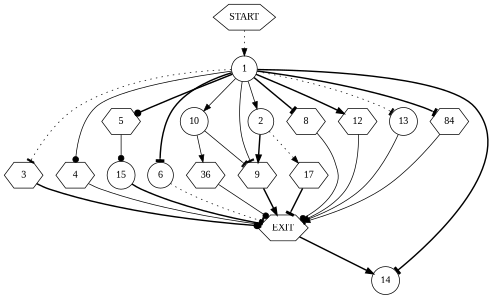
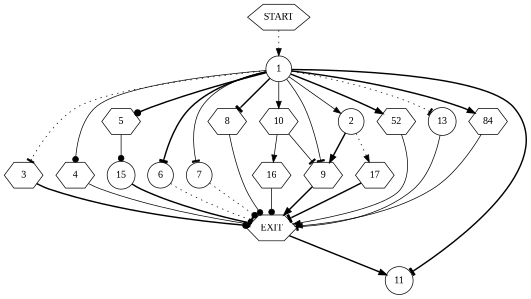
edge "1" -> "84": arrowhead tee -> normal
node "10": shape circle -> hexagon
node "12": label "12" -> "52"
node "7": added
node "36": label "36" -> "16"
node "14": label "14" -> "11"
